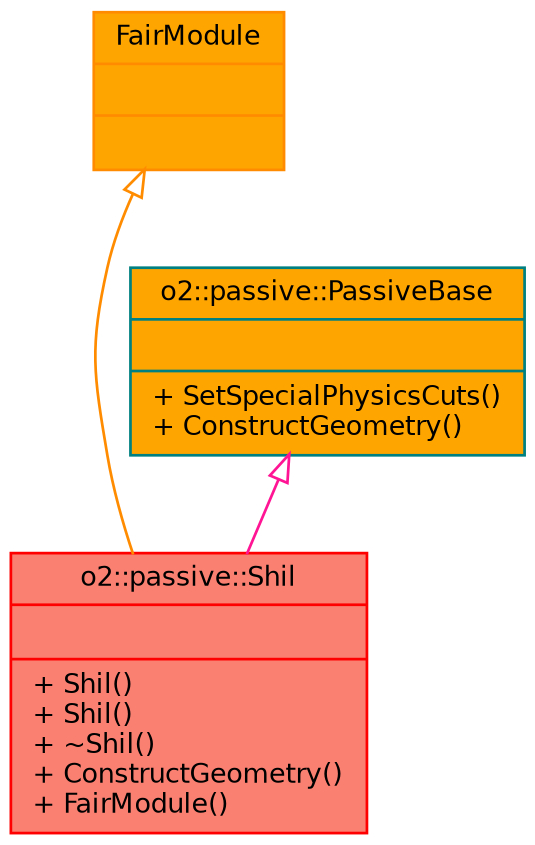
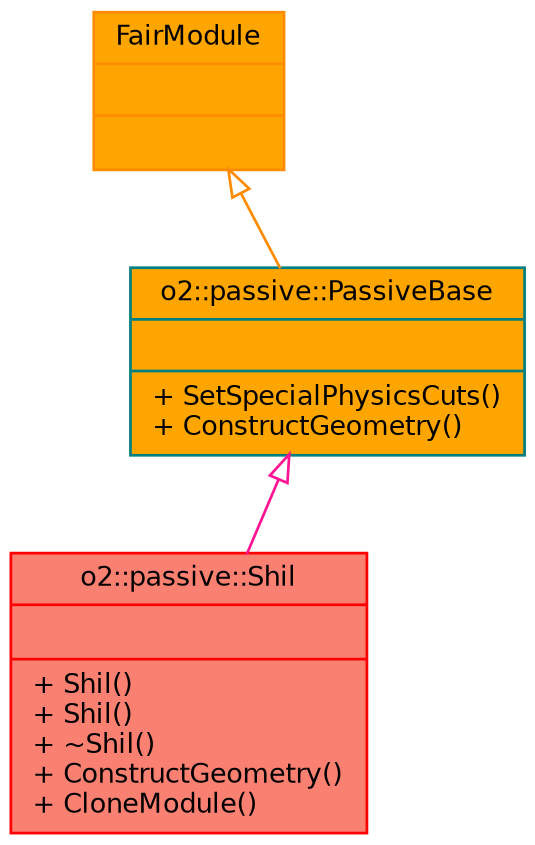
edge "o2::passive::Shil" -> "FairModule": now "o2::passive::PassiveBase" -> "FairModule"
node "o2::passive::Shil": text "+ FairModule()" -> "+ CloneModule()"
